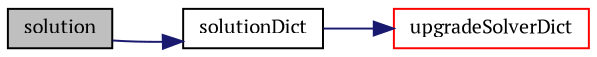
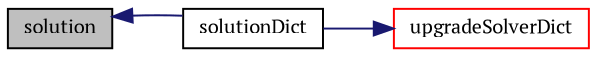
edge "solution" -> "solutionDict": reversed
